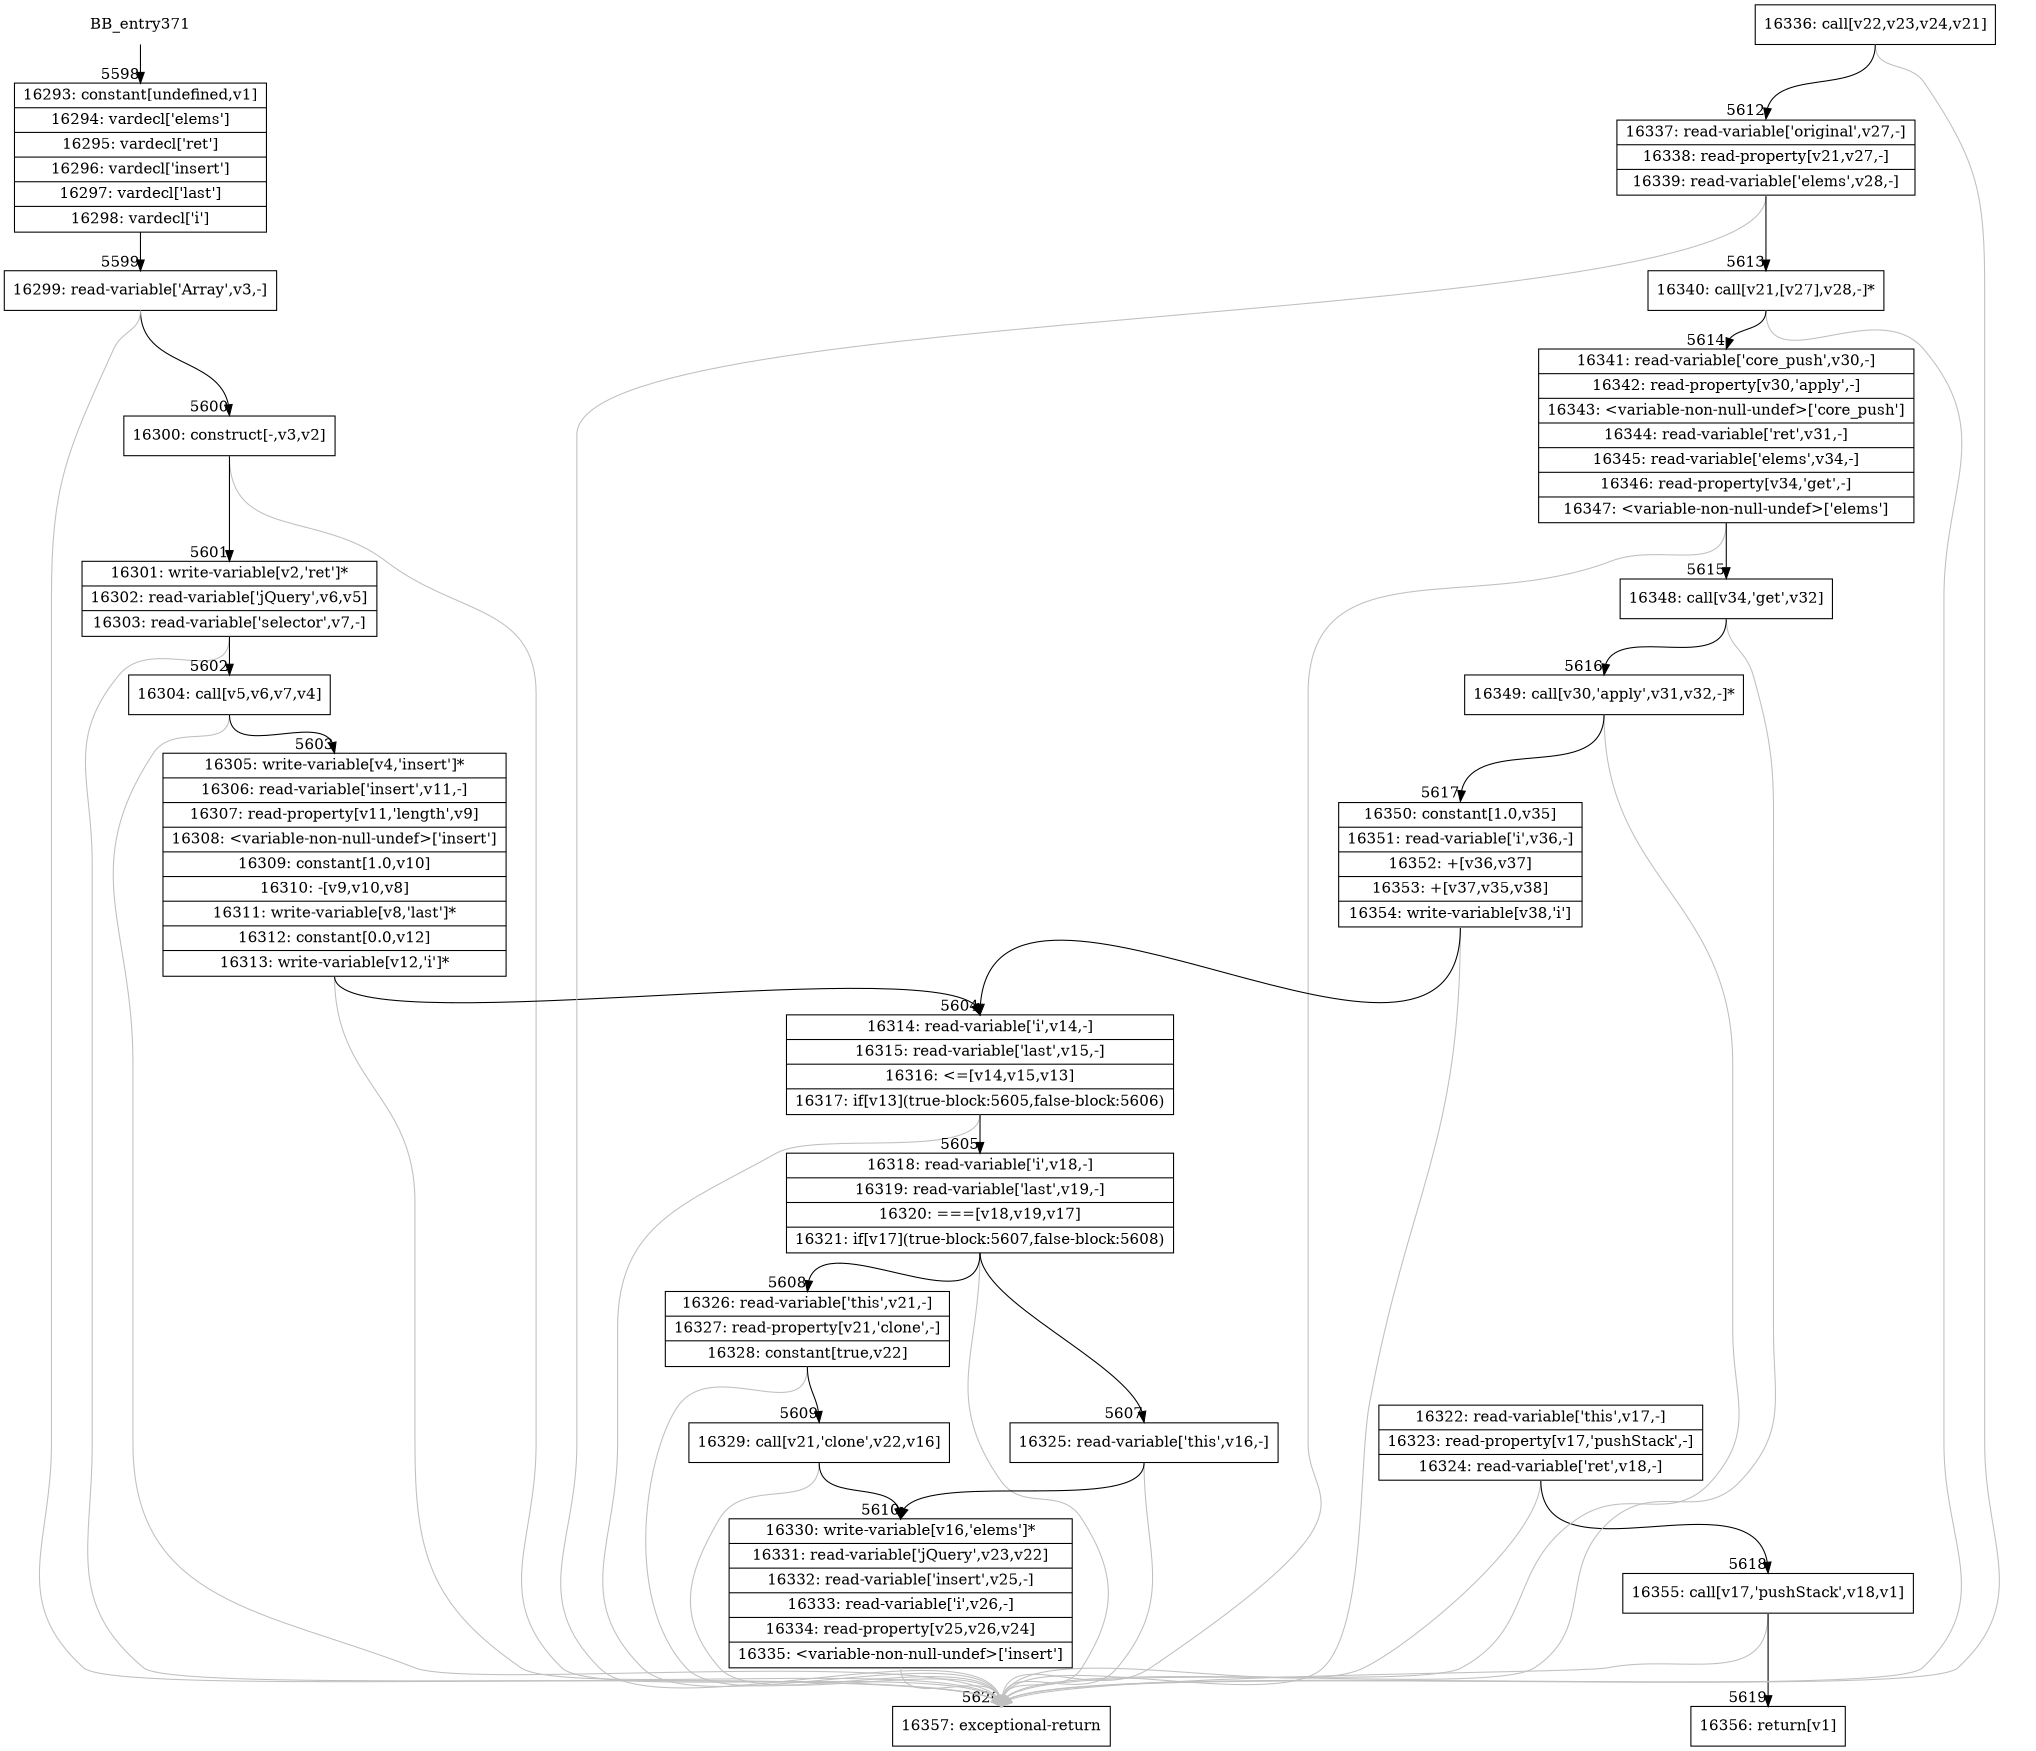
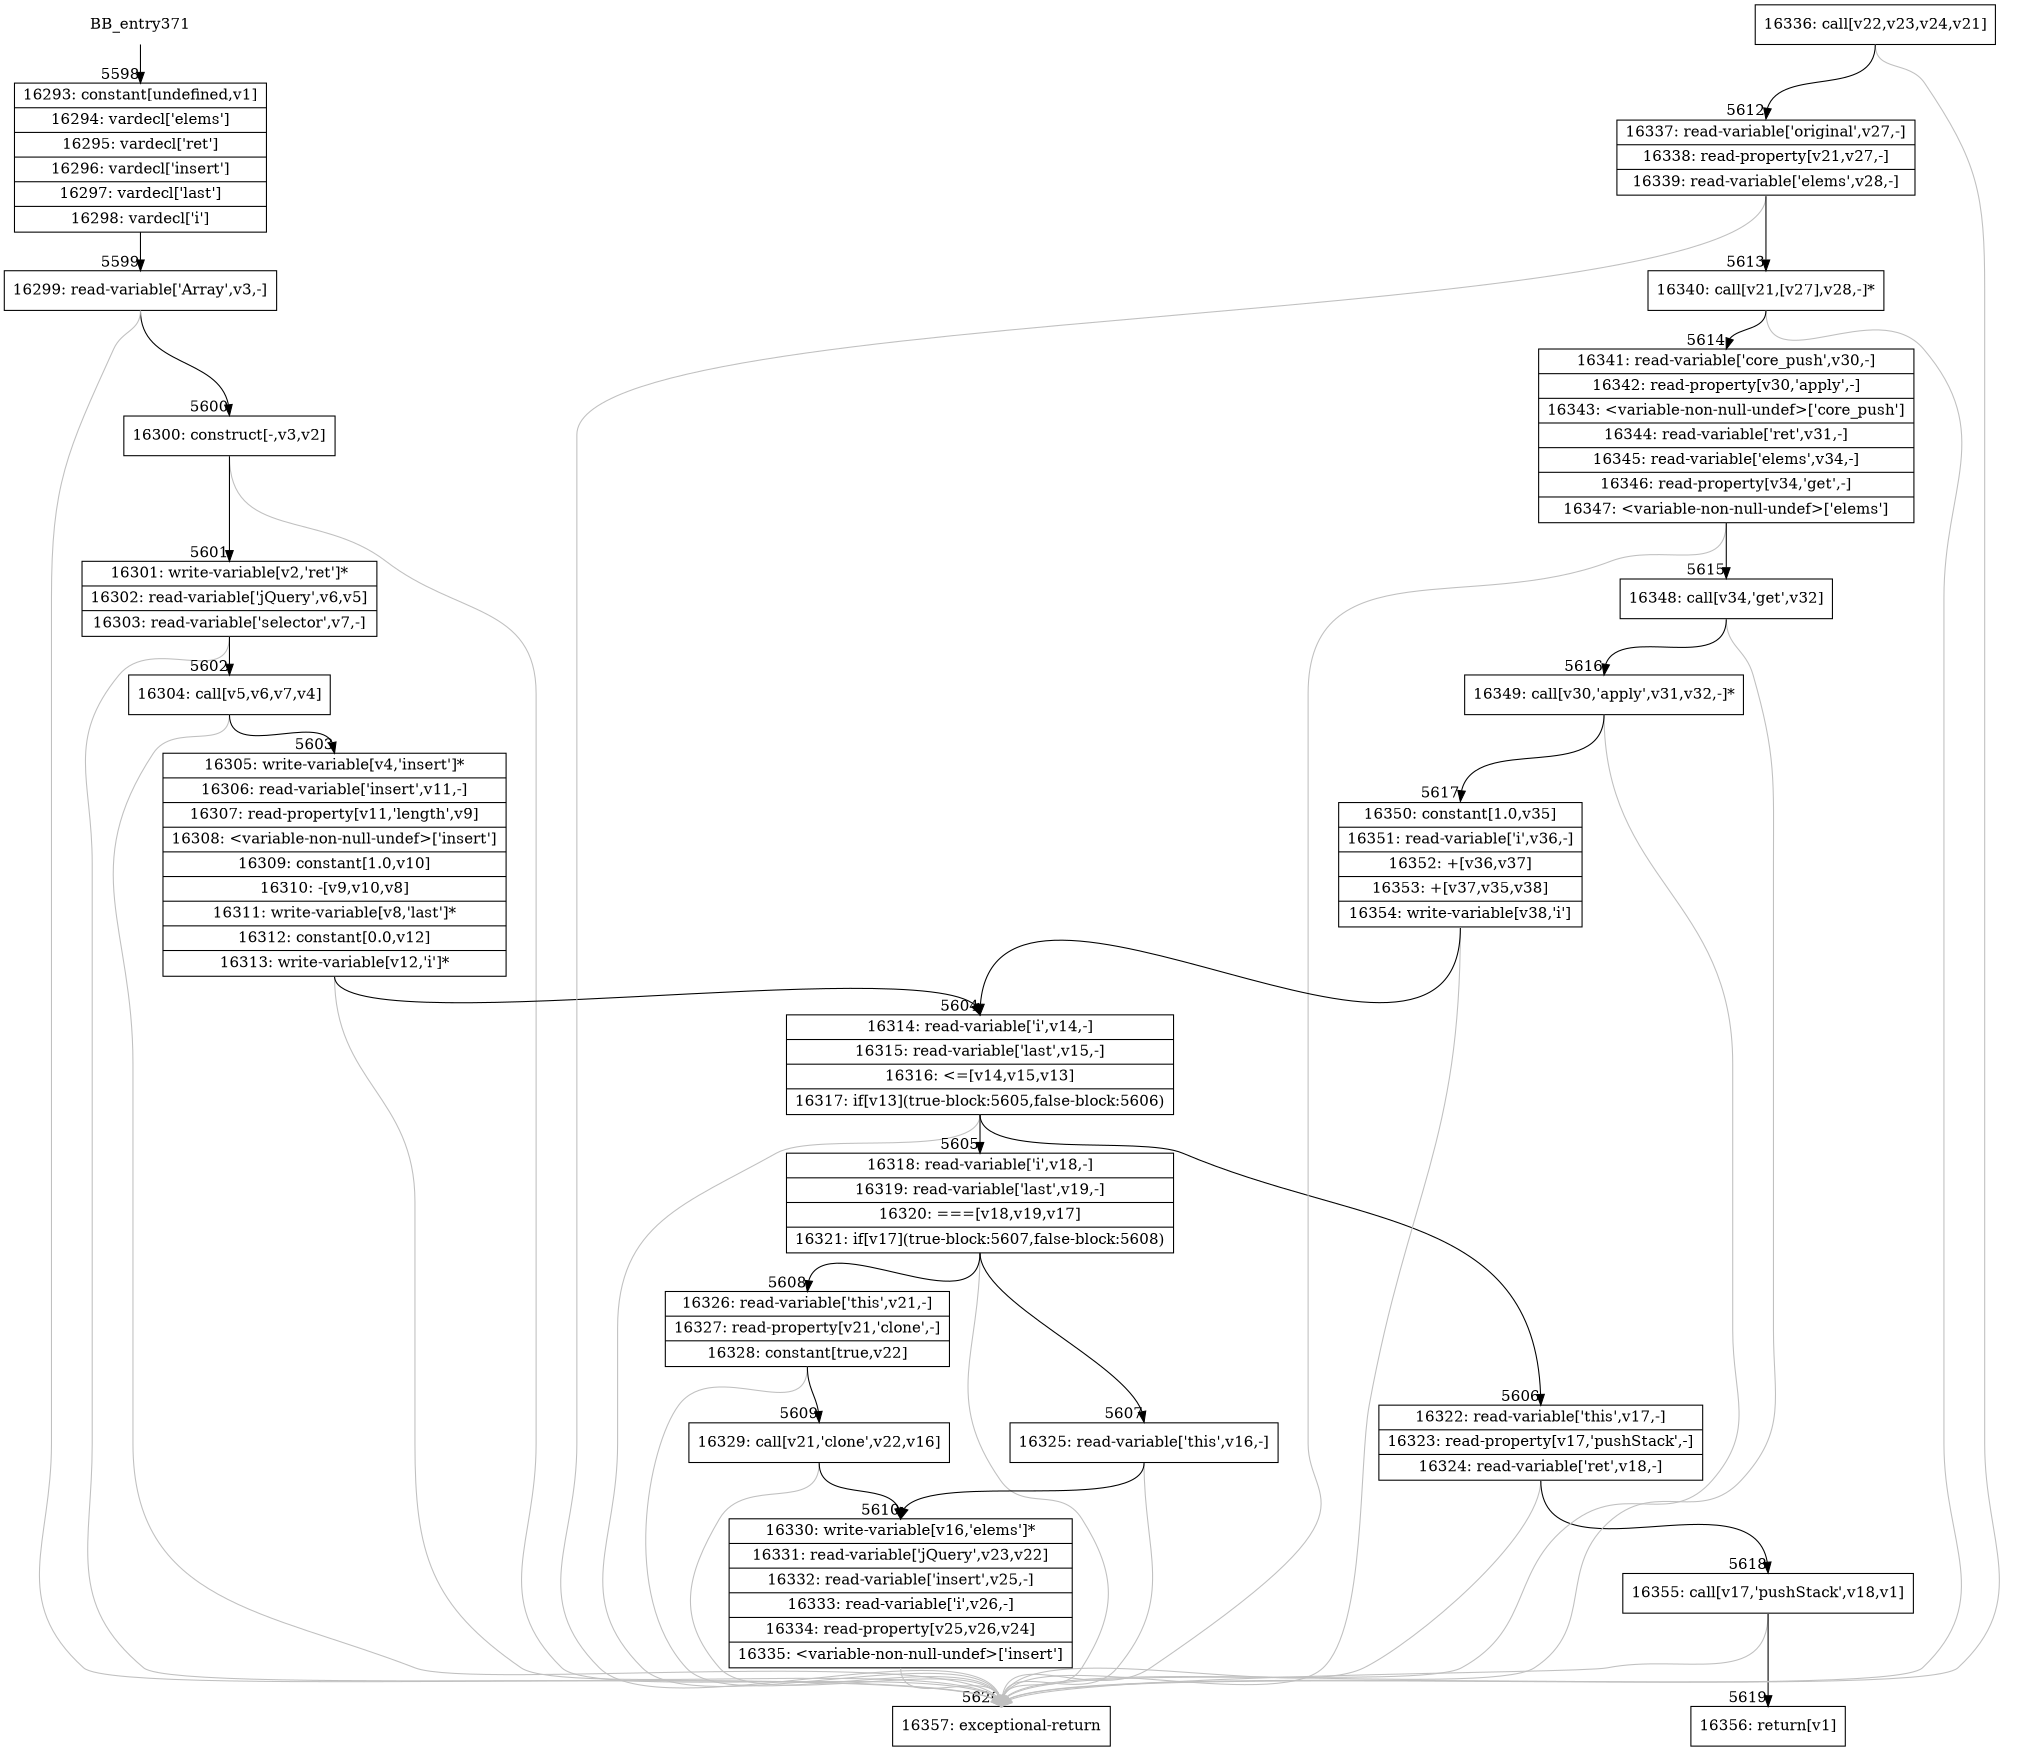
edge "16314: read-variable['i',v14,-]" -> "16322: read-variable['this',v17,-]": added
